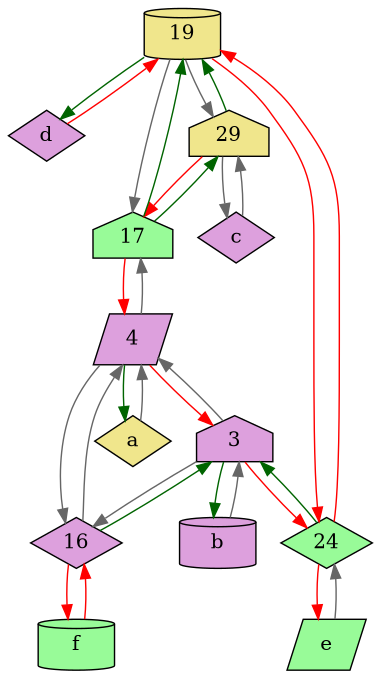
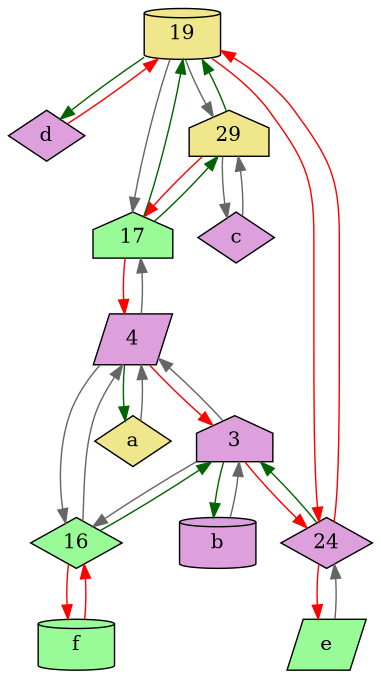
node "16": fillcolor plum -> palegreen
node "24": fillcolor palegreen -> plum
